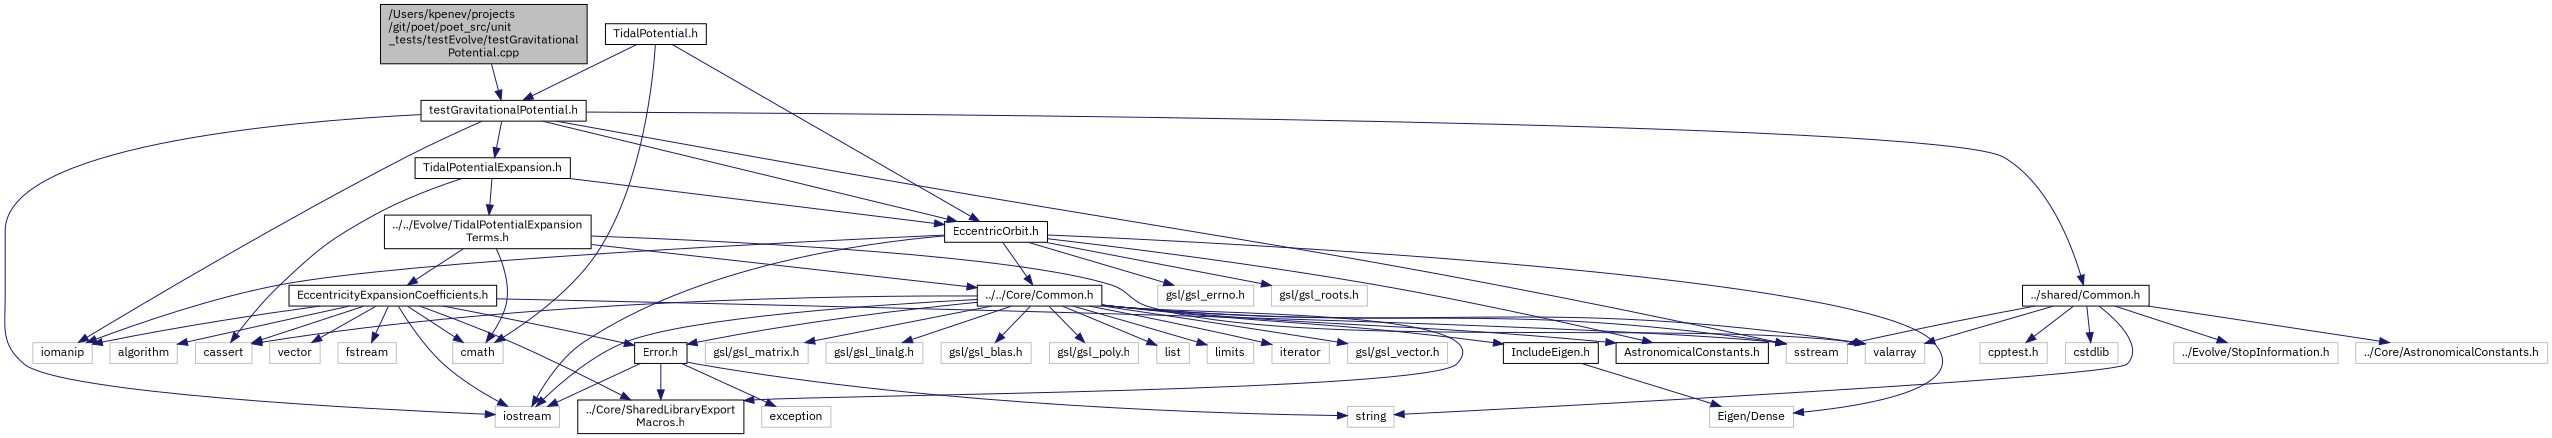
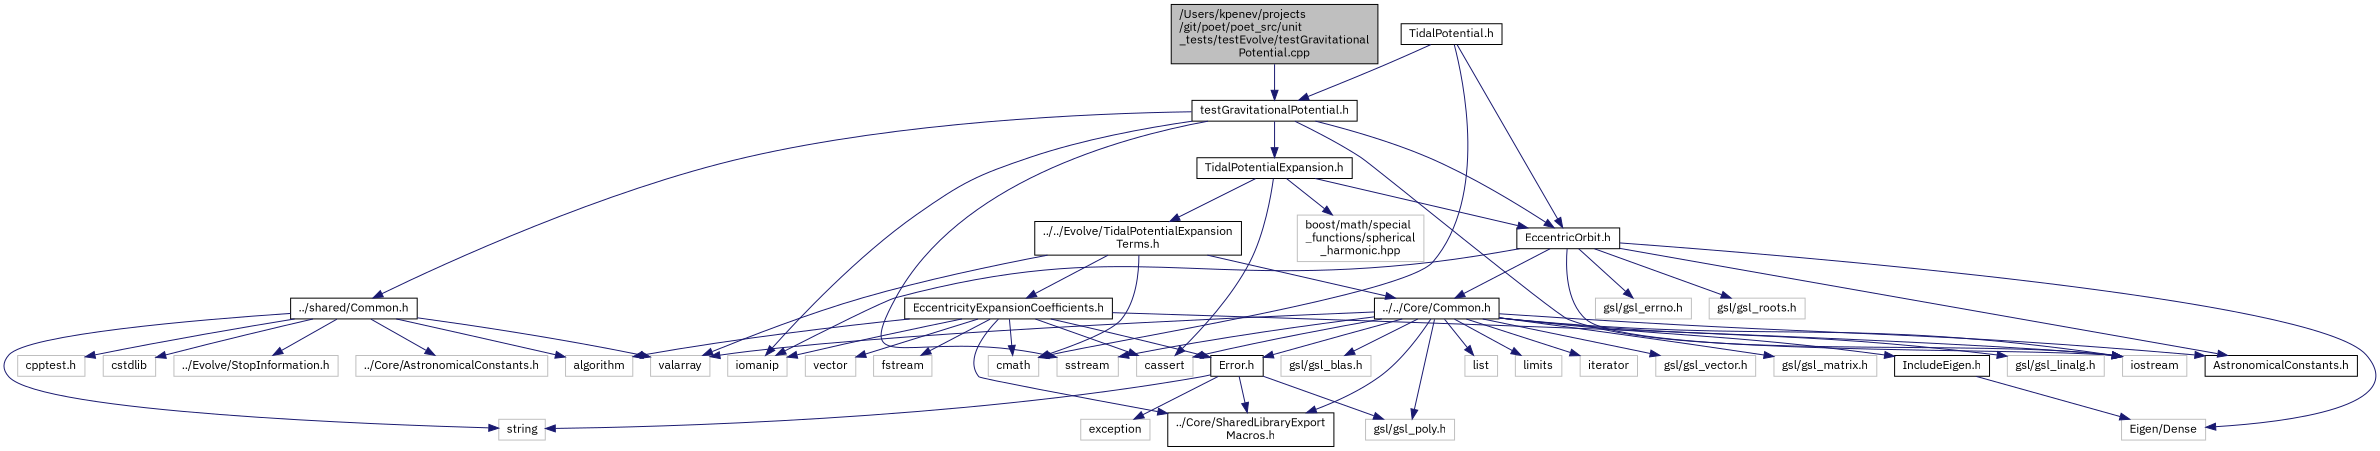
node "boost/math/special _functions/spherical _harmonic.hpp": added
edge "EccentricityExpansionCoefficients.h" -> "sstream": removed
edge "../shared/Common.h" -> "sstream": now "../shared/Common.h" -> "algorithm"
edge "Error.h" -> "iostream": now "Error.h" -> "gsl/gsl_poly.h"
